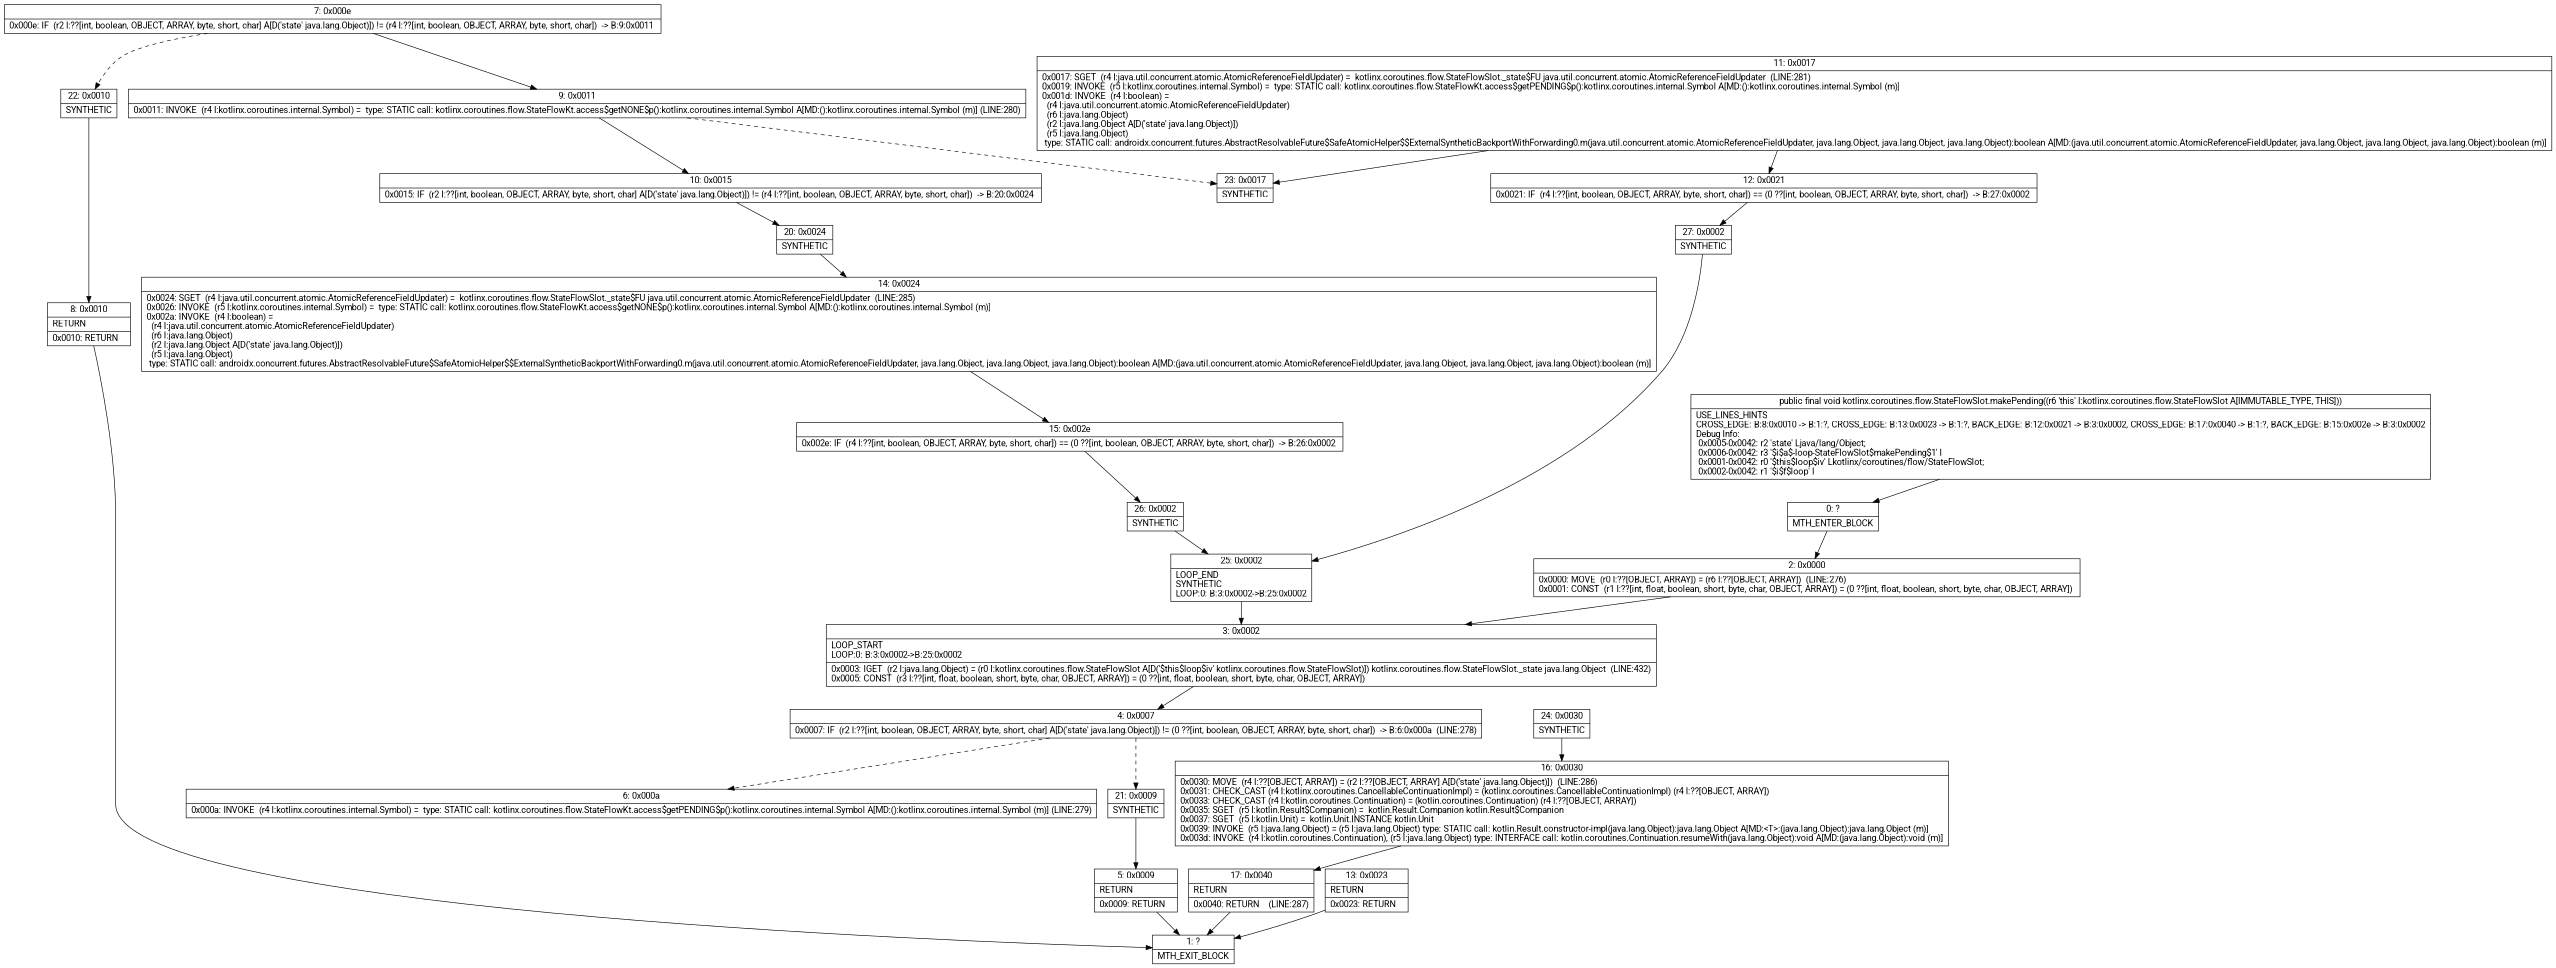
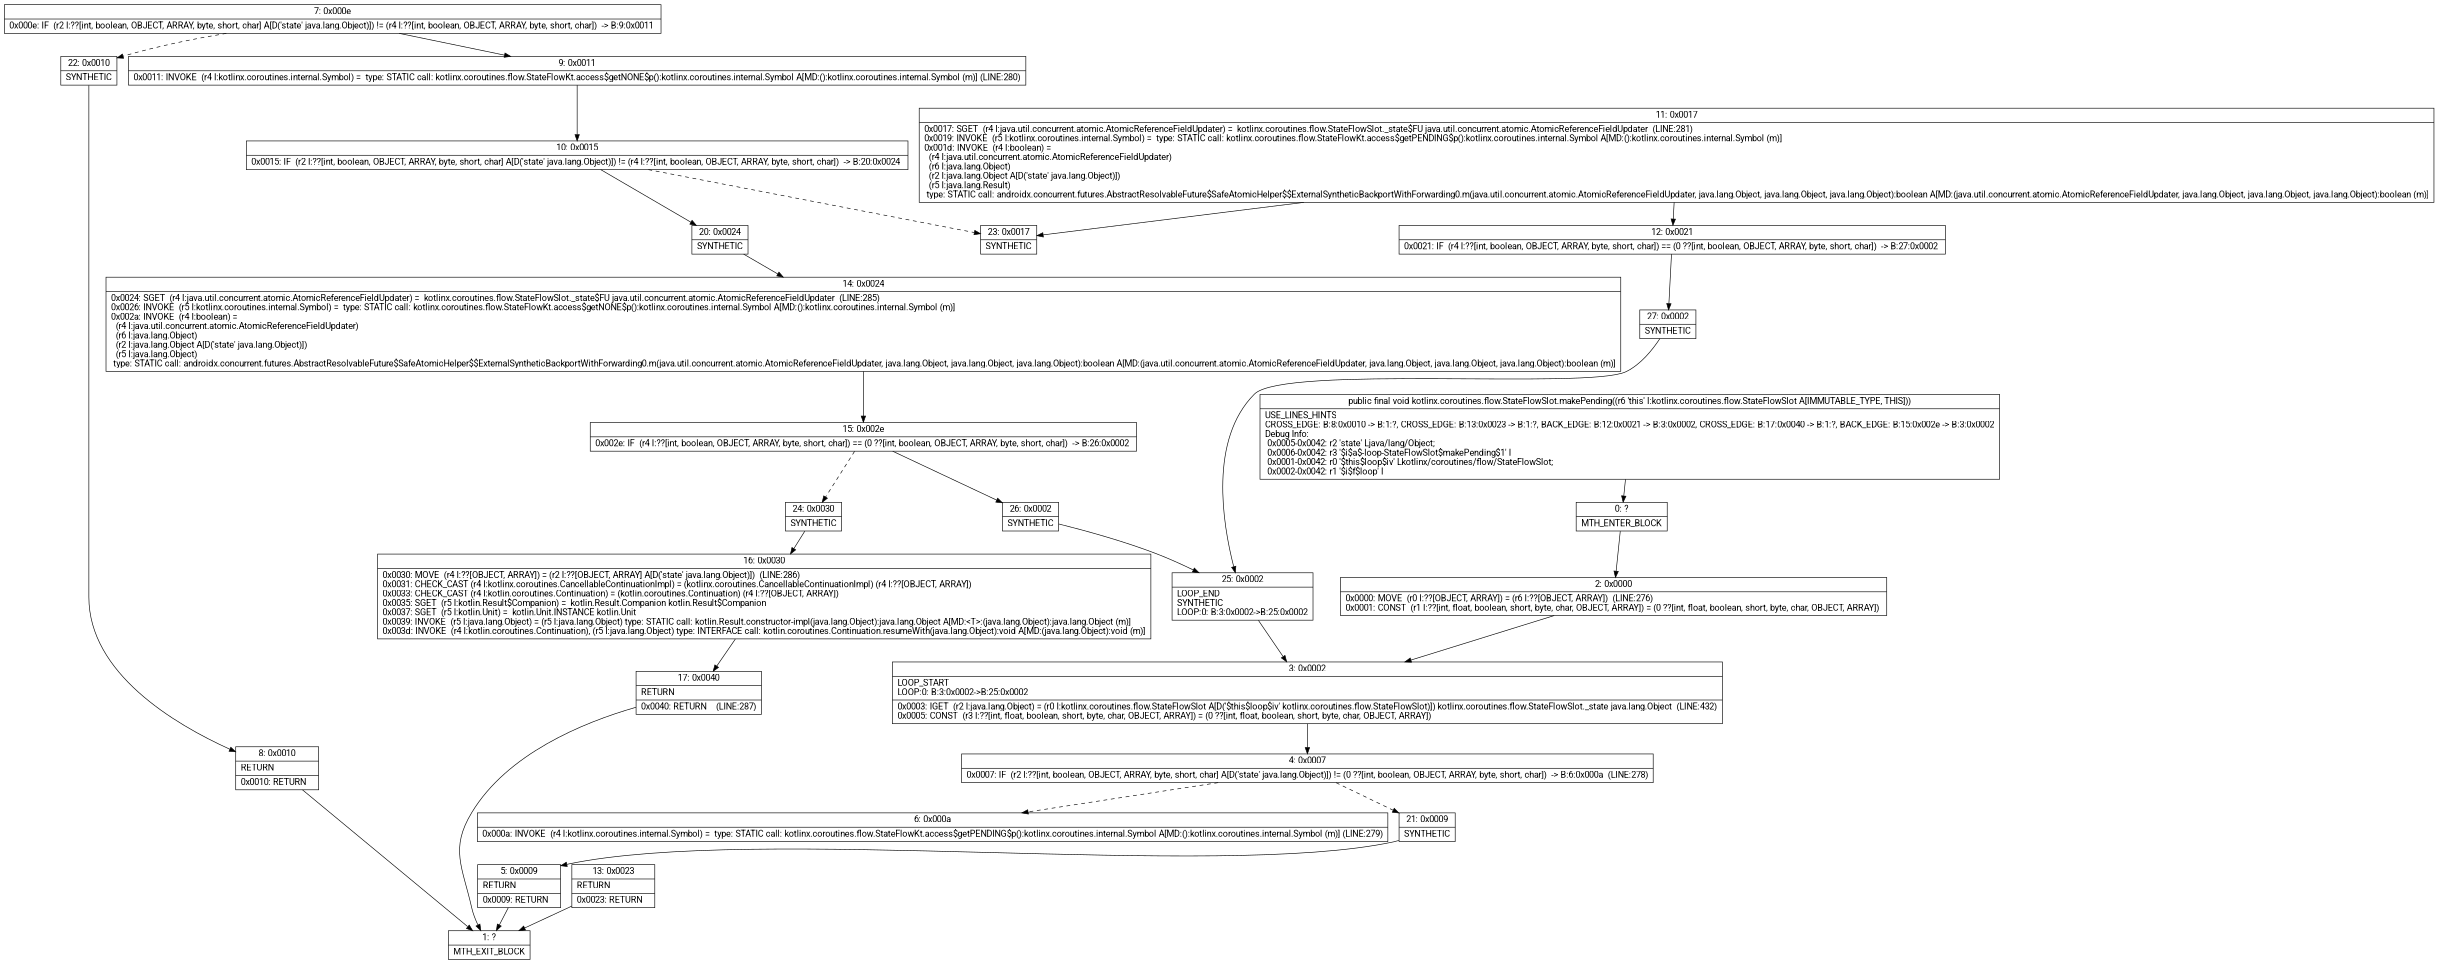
node "11: 0x0017": text "(r5 I:java.lang.Object)" -> "(r5 I:java.lang.Result)"
edge "9: 0x0011" -> "23: 0x0017": now "10: 0x0015" -> "23: 0x0017"
edge "15: 0x002e" -> "24: 0x0030": added
